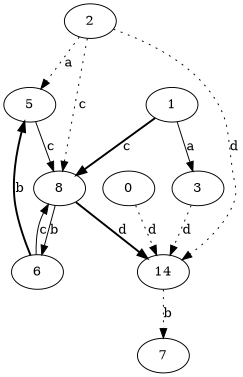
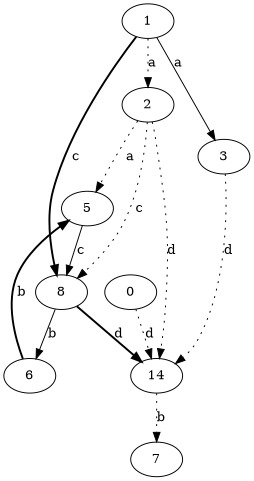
edge "1" -> "2": added, label "a"
edge "6" -> "8": removed, label "c"
